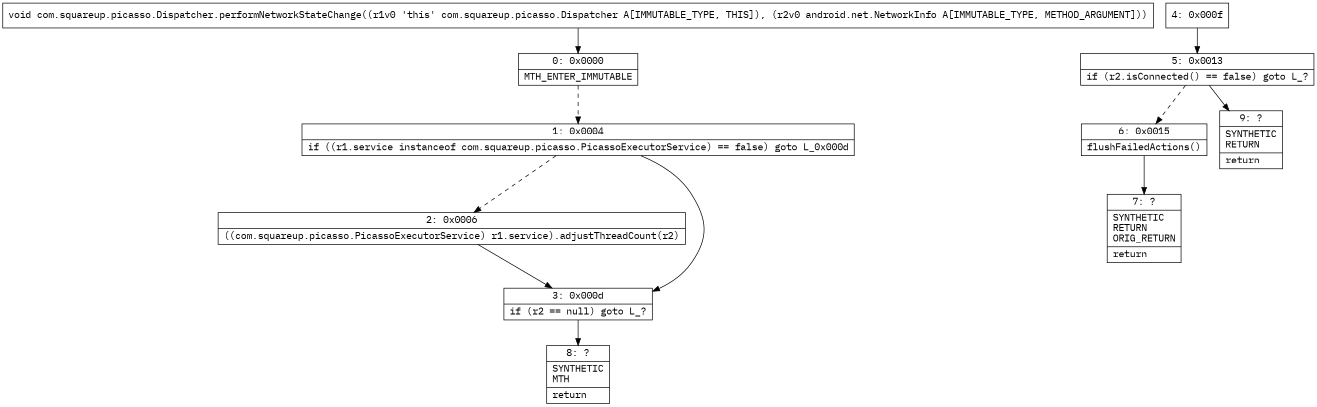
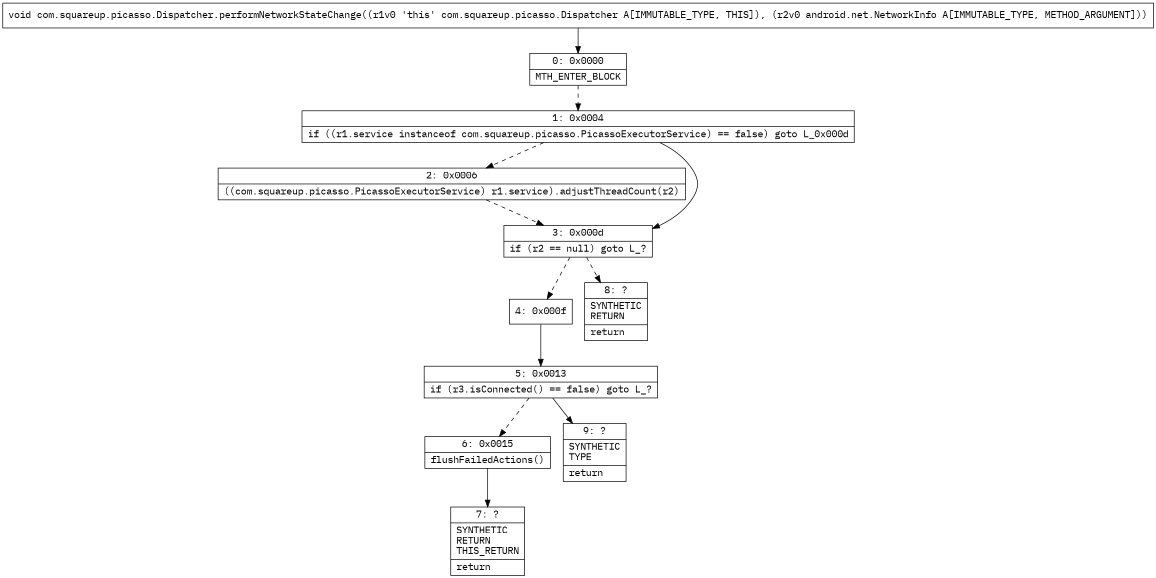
node "0: 0x0000": text "MTH_ENTER_IMMUTABLE" -> "MTH_ENTER_BLOCK"
node "5: 0x0013": text "if (r2.isConnected() == false) goto L_?" -> "if (r3.isConnected() == false) goto L_?"
node "9: ?": text "RETURN" -> "TYPE"
node "7: ?": text "ORIG_RETURN" -> "THIS_RETURN"
edge "2: 0x0006" -> "3: 0x000d": style solid -> dashed
edge "3: 0x000d" -> "4: 0x000f": added
edge "3: 0x000d" -> "8: ?": style solid -> dashed
node "8: ?": text "MTH" -> "RETURN"
